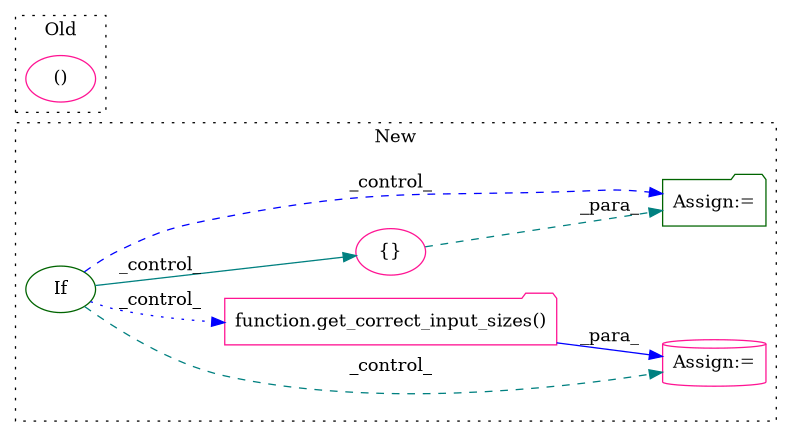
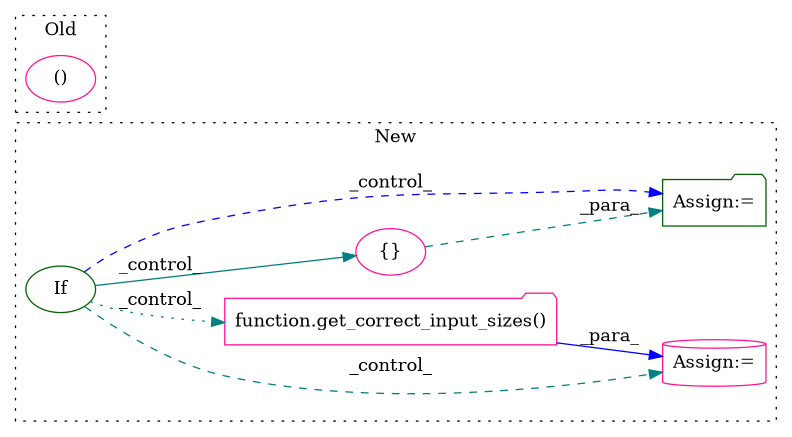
edge "If" -> "function.get_correct_input_sizes()": color blue -> teal
